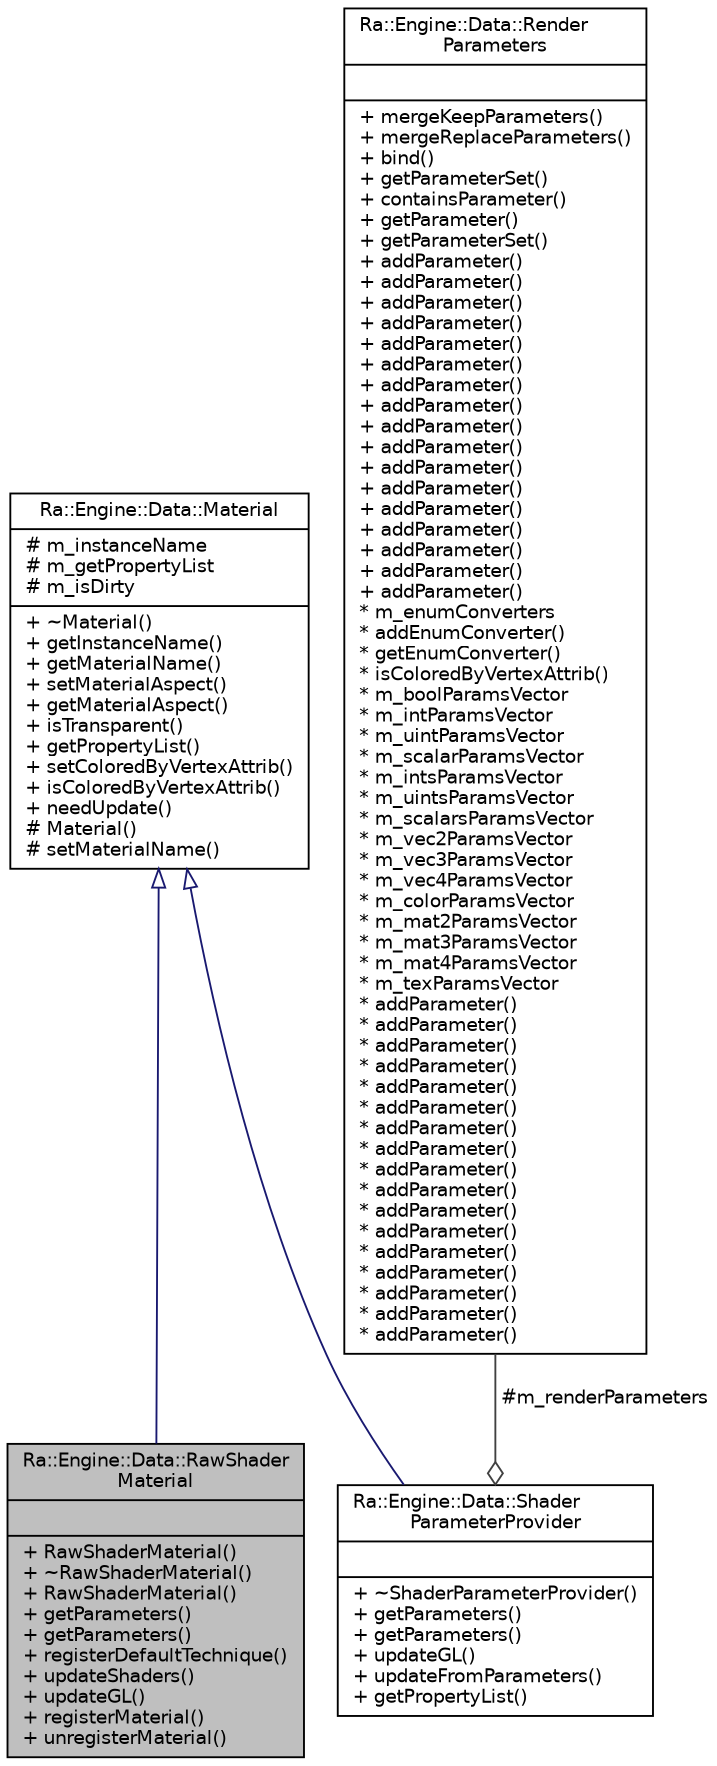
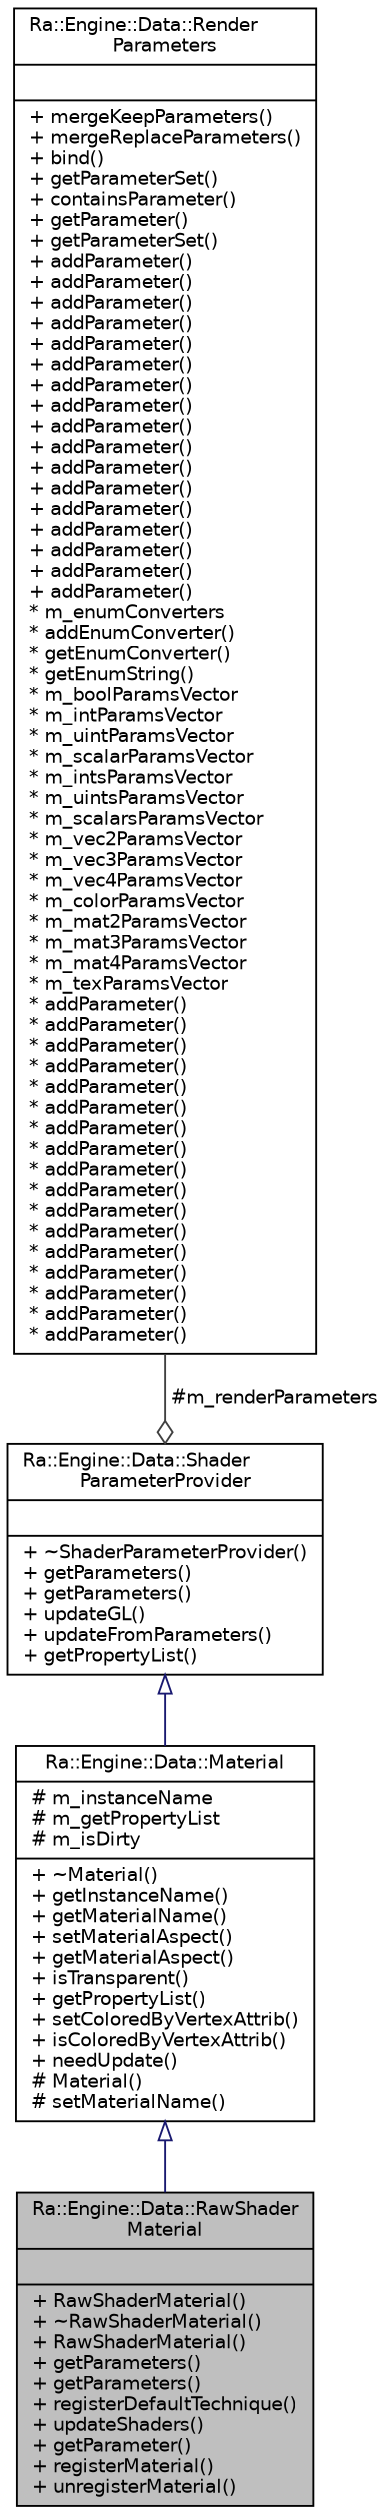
node "Ra::Engine::Data::Render": text "* isColoredByVertexAttrib()" -> "* getEnumString()"
edge "Ra::Engine::Data::Shader" -> "Ra::Engine::Data::Material": reversed
node "Ra::Engine::Data::RawShader": text "+ updateGL()" -> "+ getParameter()"
